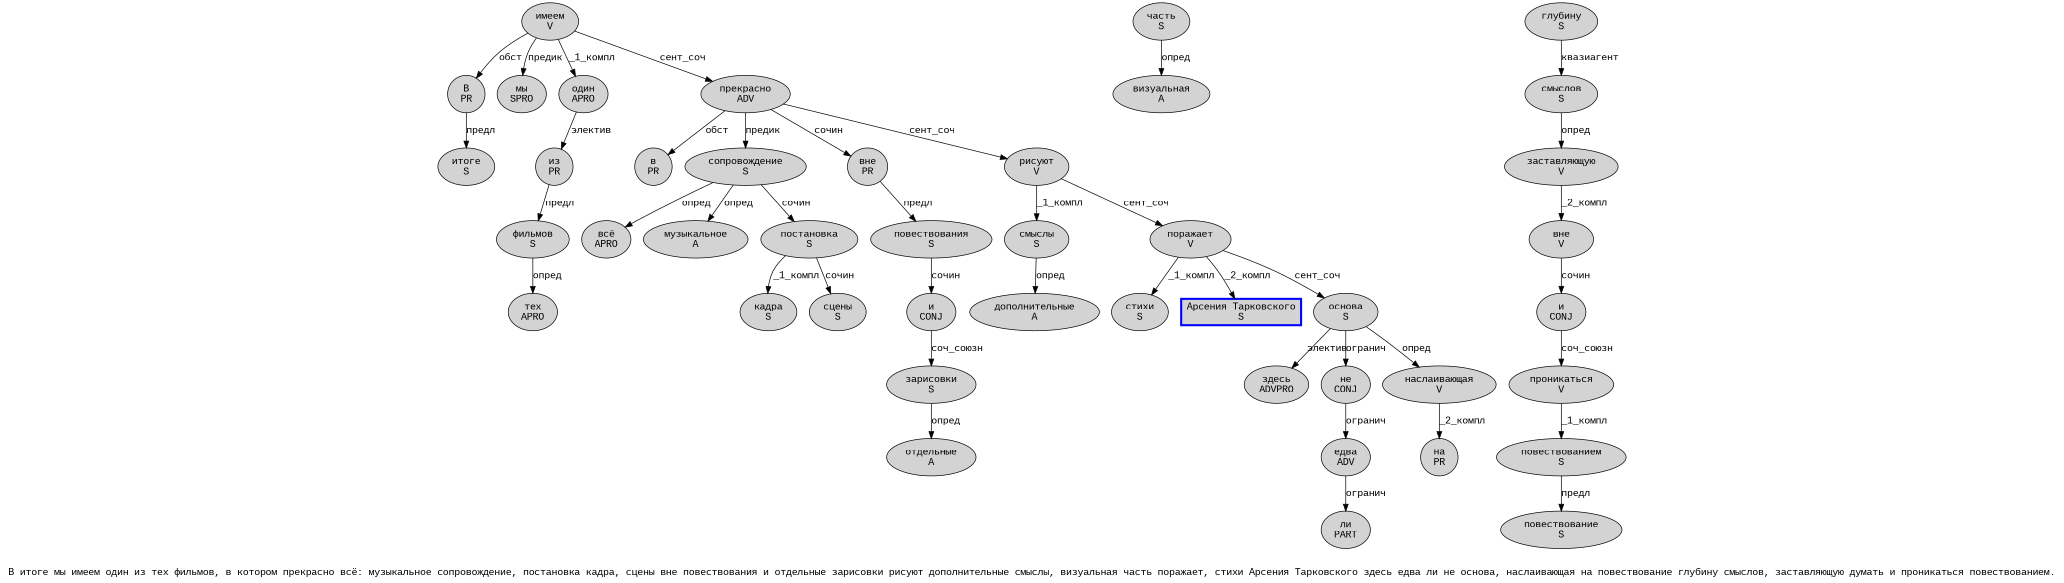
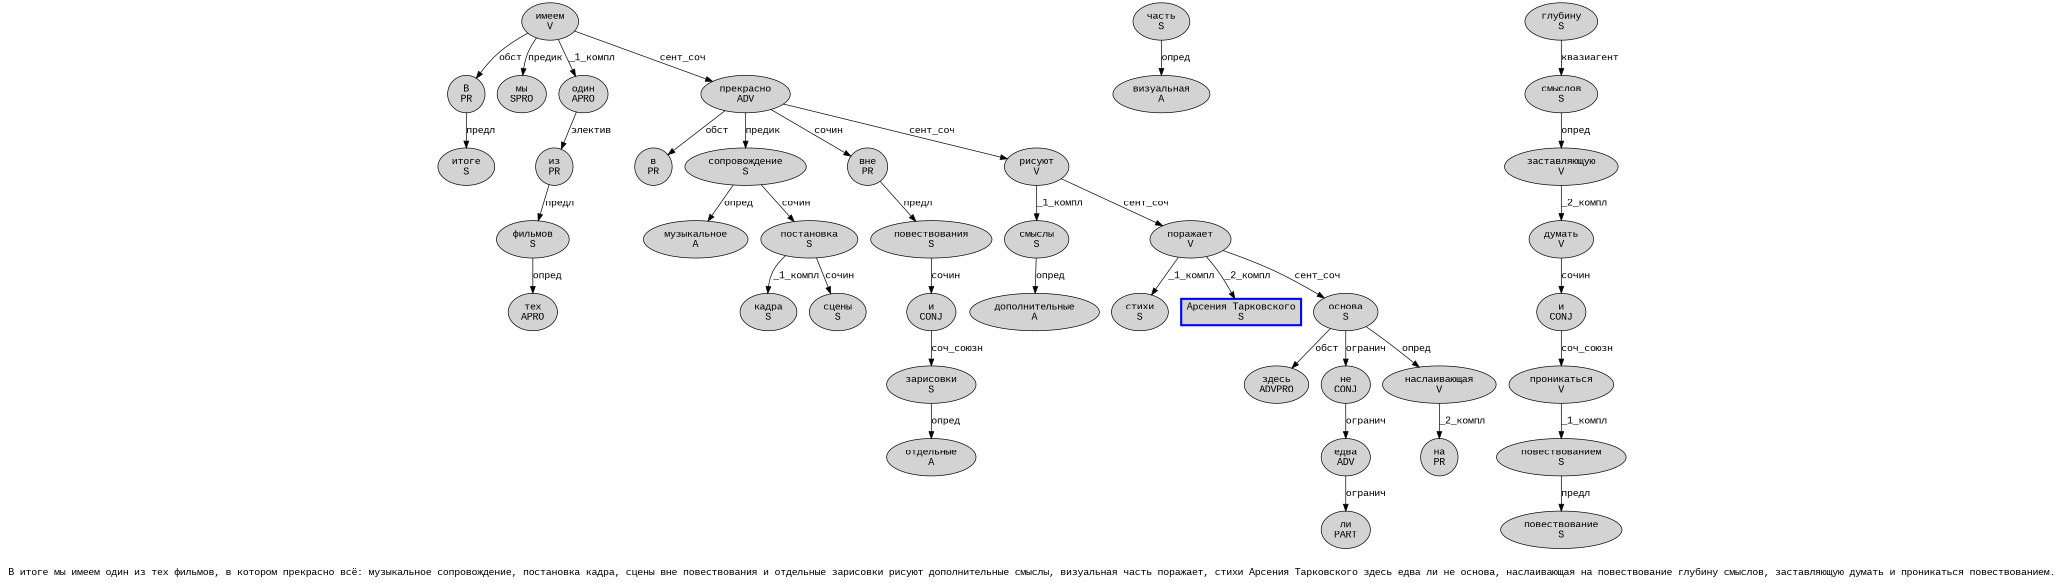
node "всё APRO": removed
node "вне V": label "вне V" -> "думать V"
edge "основа S" -> "здесь ADVPRO": label "электив" -> "обст"
